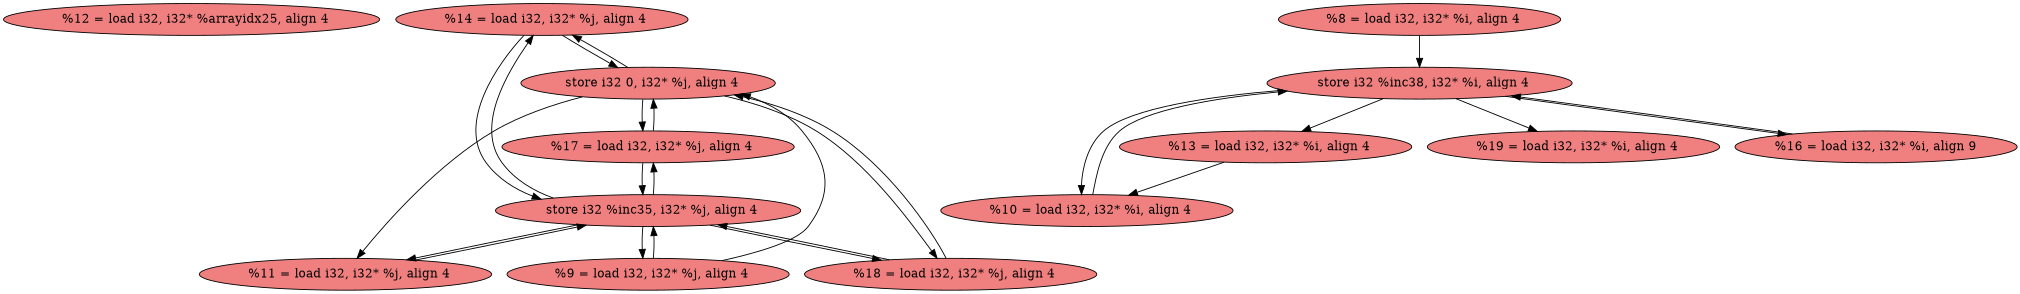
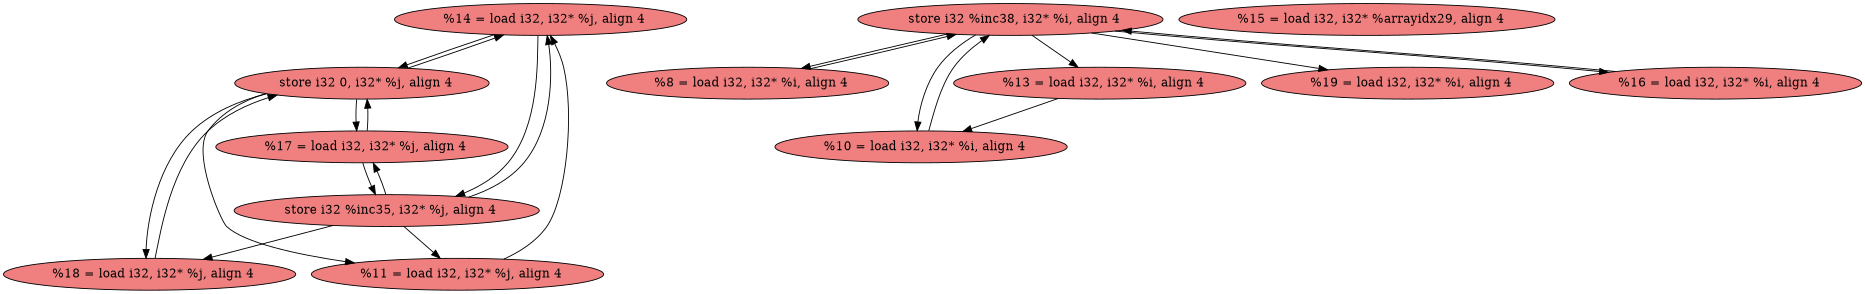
node "%12 = load i32, i32* %arrayidx25, align 4": removed
node "%15 = load i32, i32* %arrayidx29, align 4": added
edge "store i32 %inc38, i32* %i, align 4" -> "%8 = load i32, i32* %i, align 4": added
node "%16 = load i32, i32* %i, align 9": label "%16 = load i32, i32* %i, align 9" -> "%16 = load i32, i32* %i, align 4"
edge "%18 = load i32, i32* %j, align 4" -> "store i32 %inc35, i32* %j, align 4": removed
edge "%11 = load i32, i32* %j, align 4" -> "store i32 %inc35, i32* %j, align 4": now "%11 = load i32, i32* %j, align 4" -> "%14 = load i32, i32* %j, align 4"
node "%9 = load i32, i32* %j, align 4": removed
